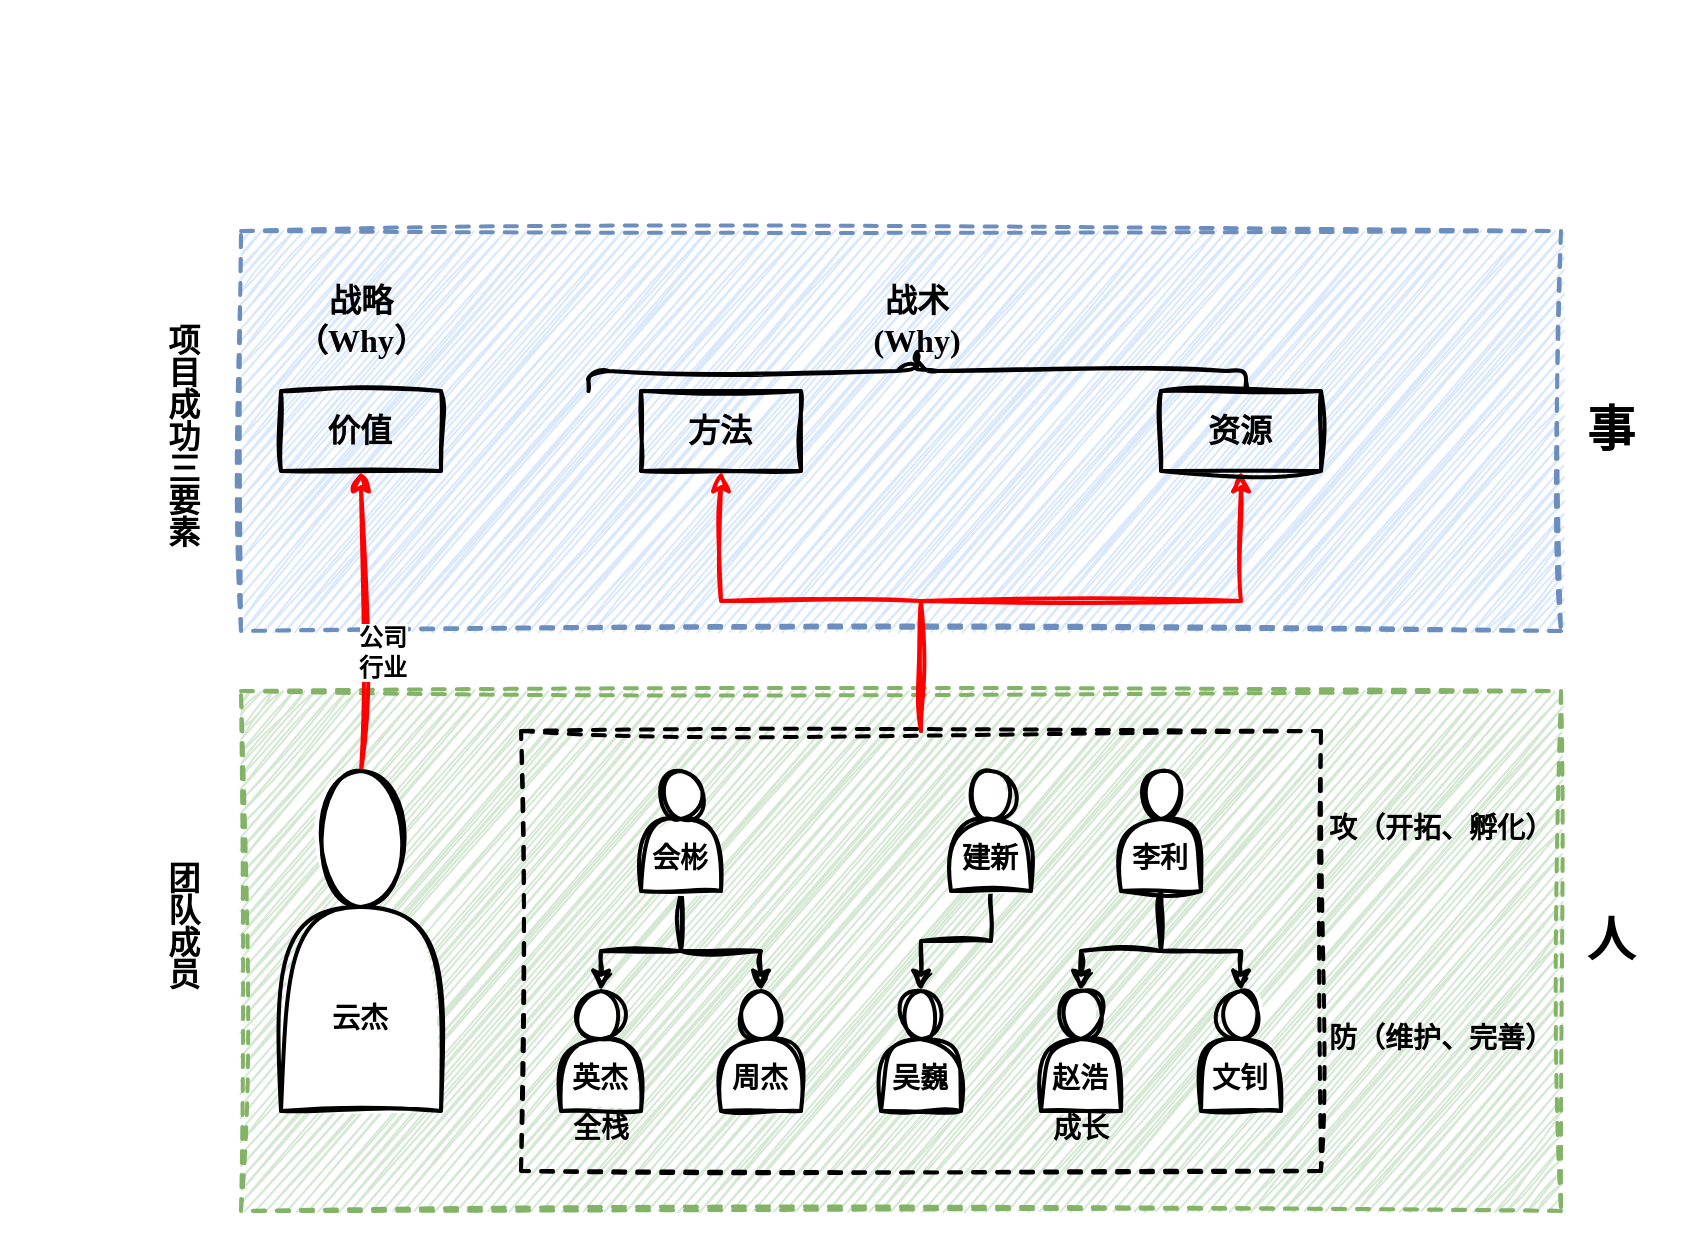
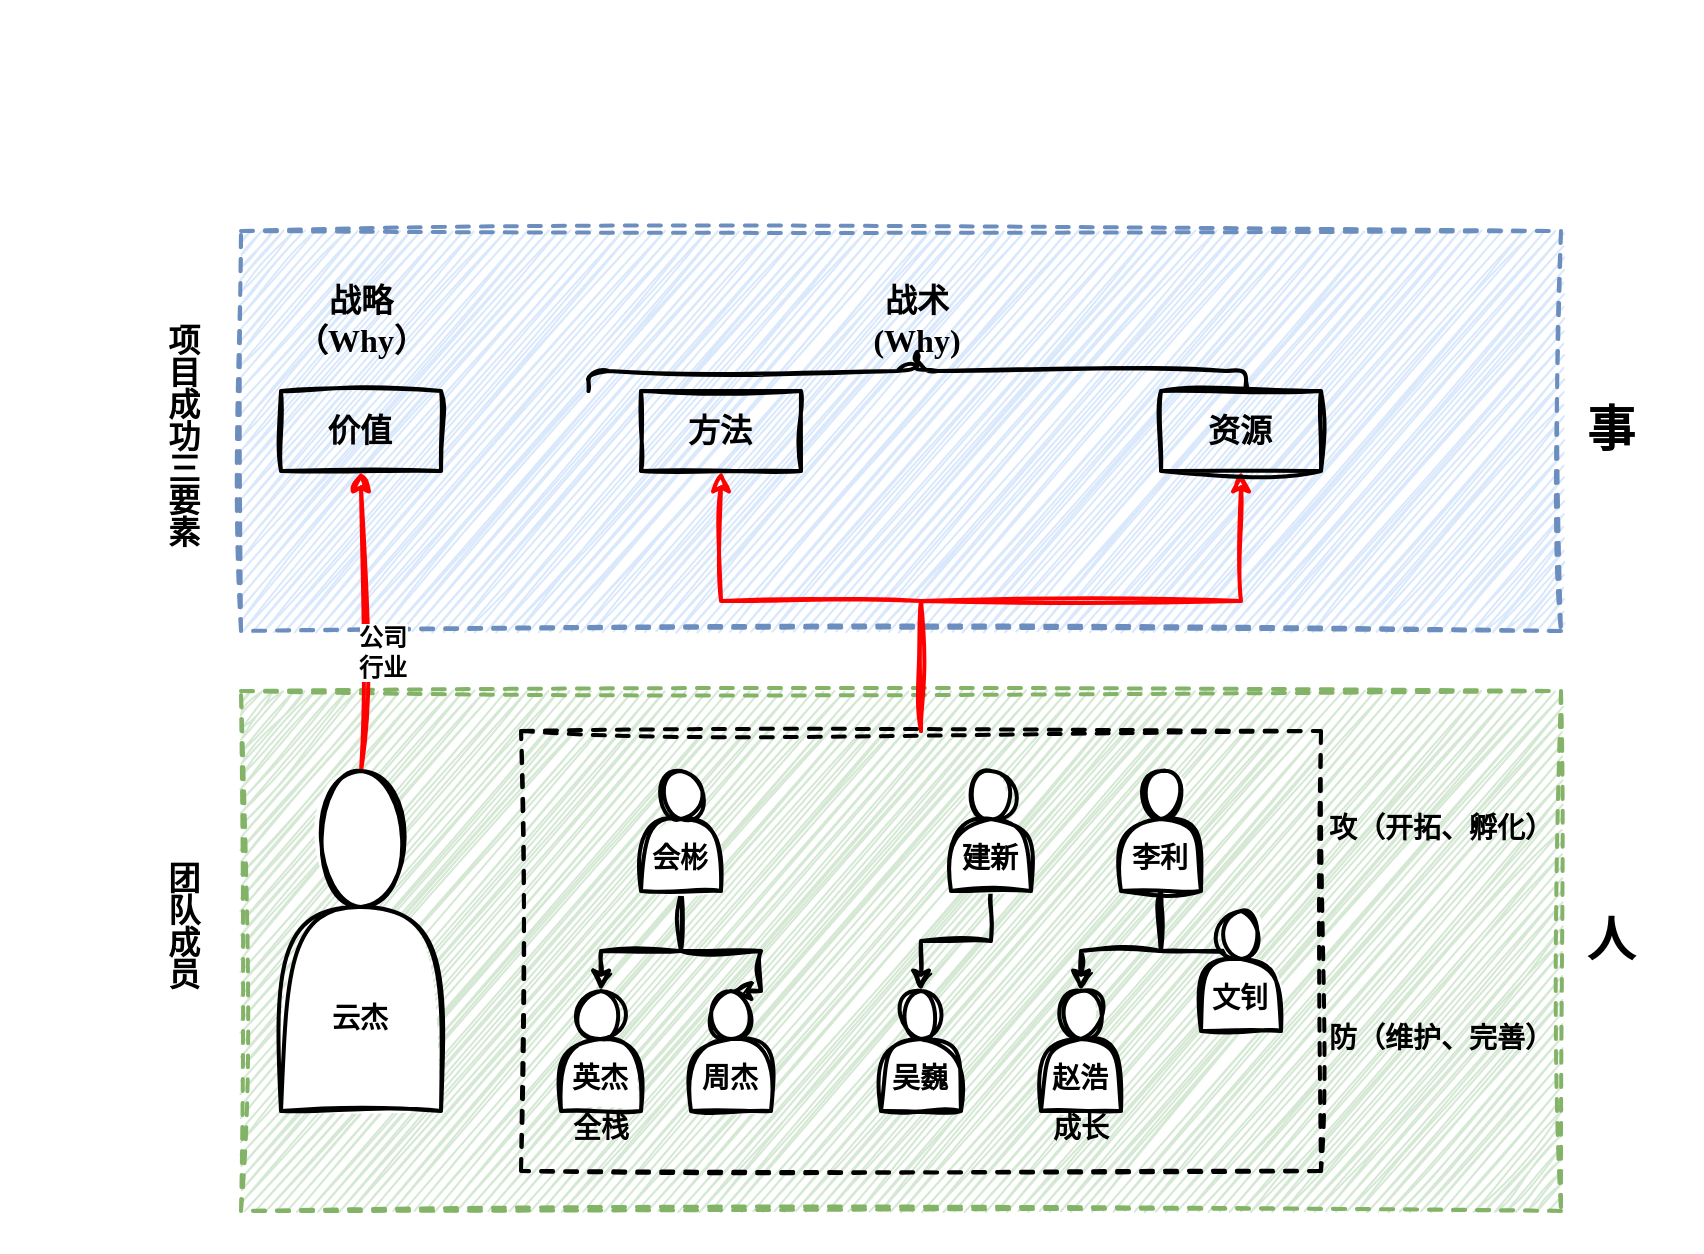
node "周杰": moved (761, 1051) -> (731, 1051)
node "文钊": moved (1241, 1051) -> (1241, 971)
